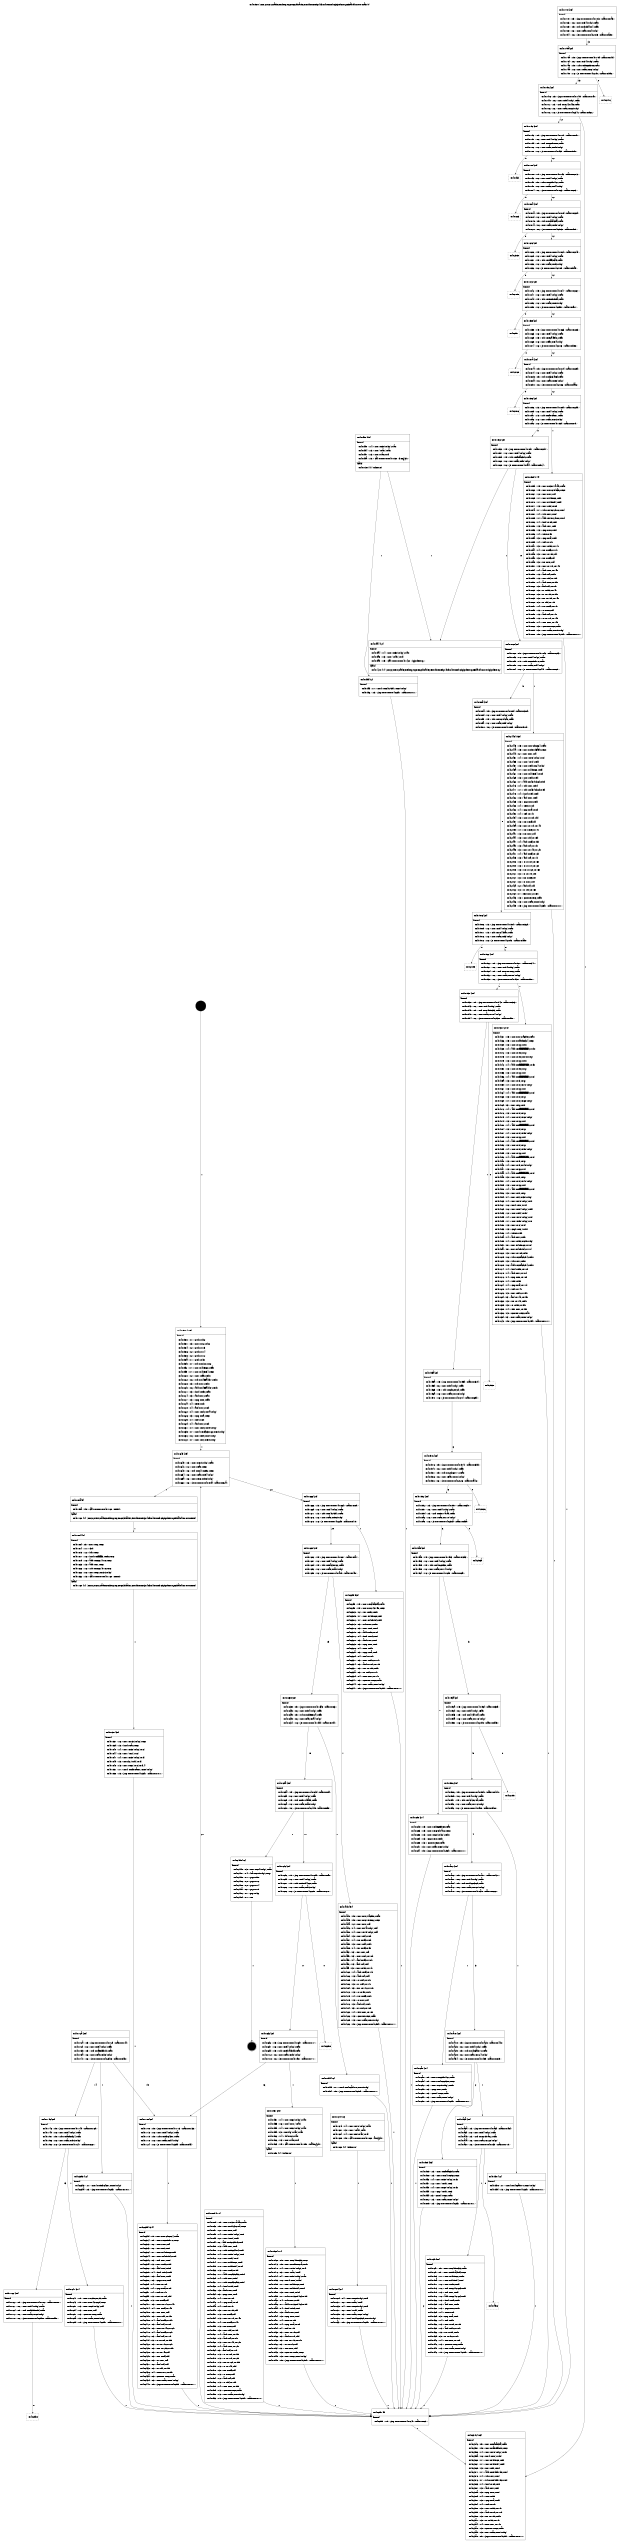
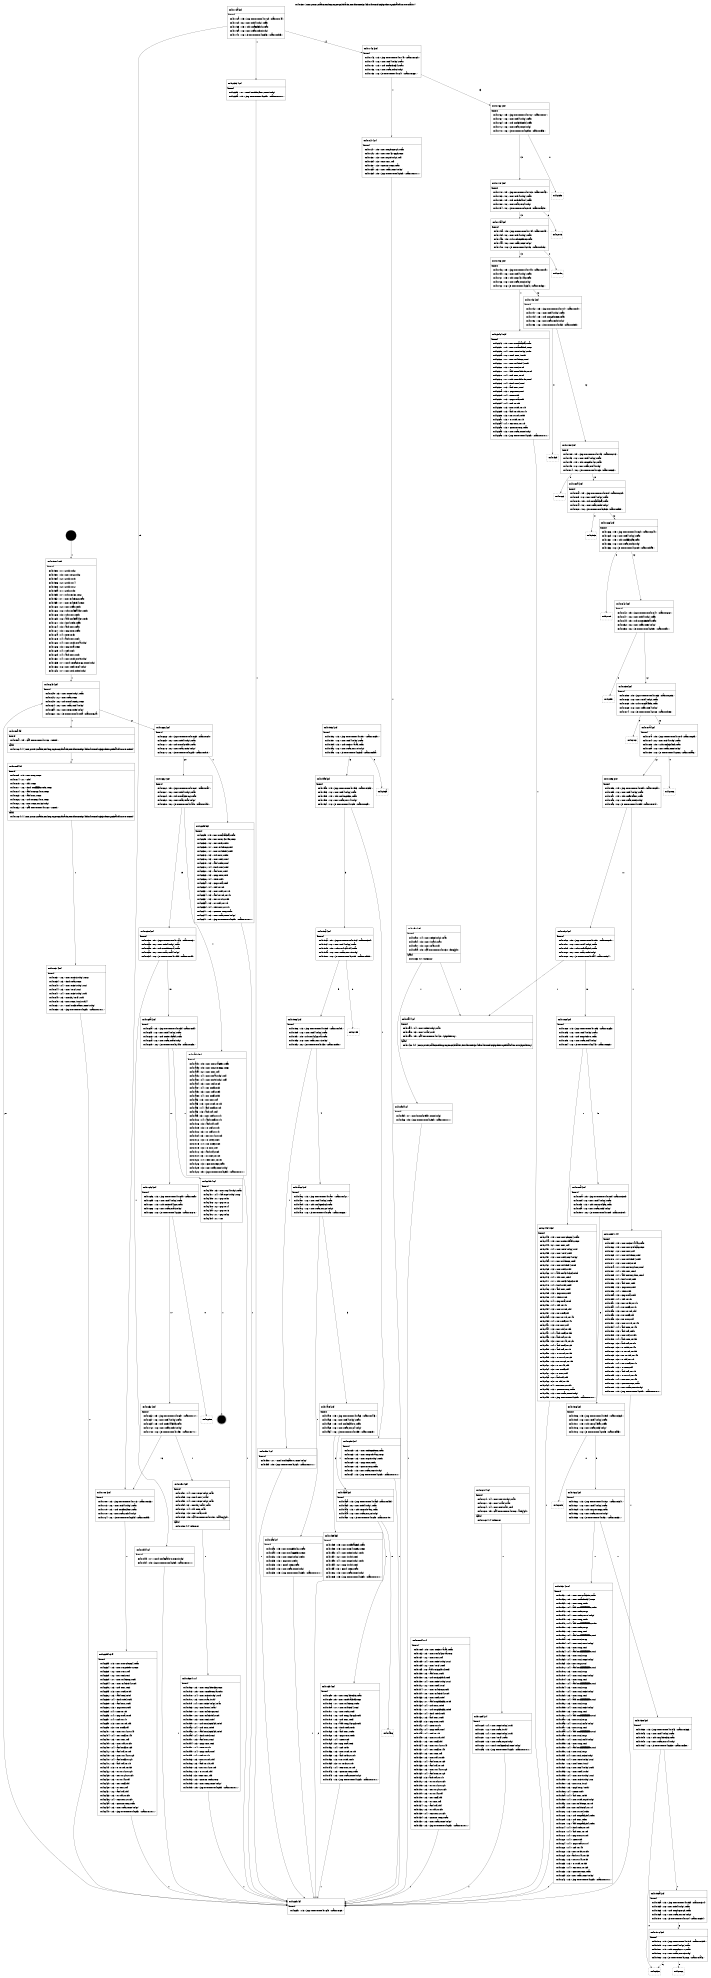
edge "0x401762 [28]" -> "0x40177e [28]": added, label "13"
node "0x402005": added
edge "0x401976 [28]" -> "0x401992 [28]": now "0x401976 [28]" -> "0x402530"
edge "0x4025f1 [5]" -> "0x40234c [103]": reversed
